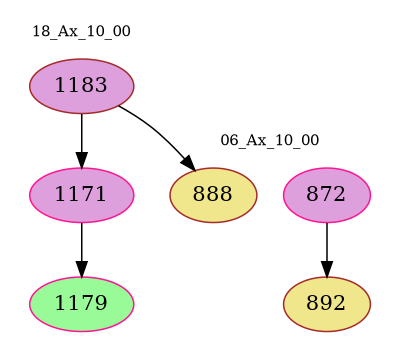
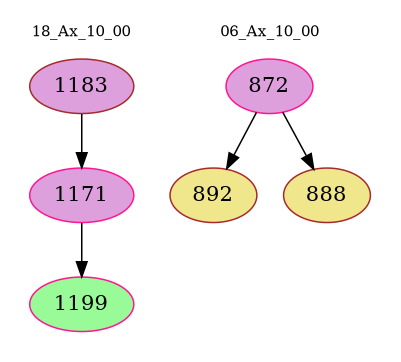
edge "1183" -> "888": now "872" -> "888"
node "1179": label "1179" -> "1199"
